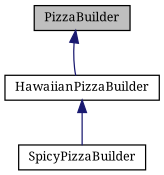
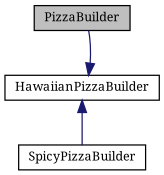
edge "HawaiianPizzaBuilder" -> "PizzaBuilder": reversed
